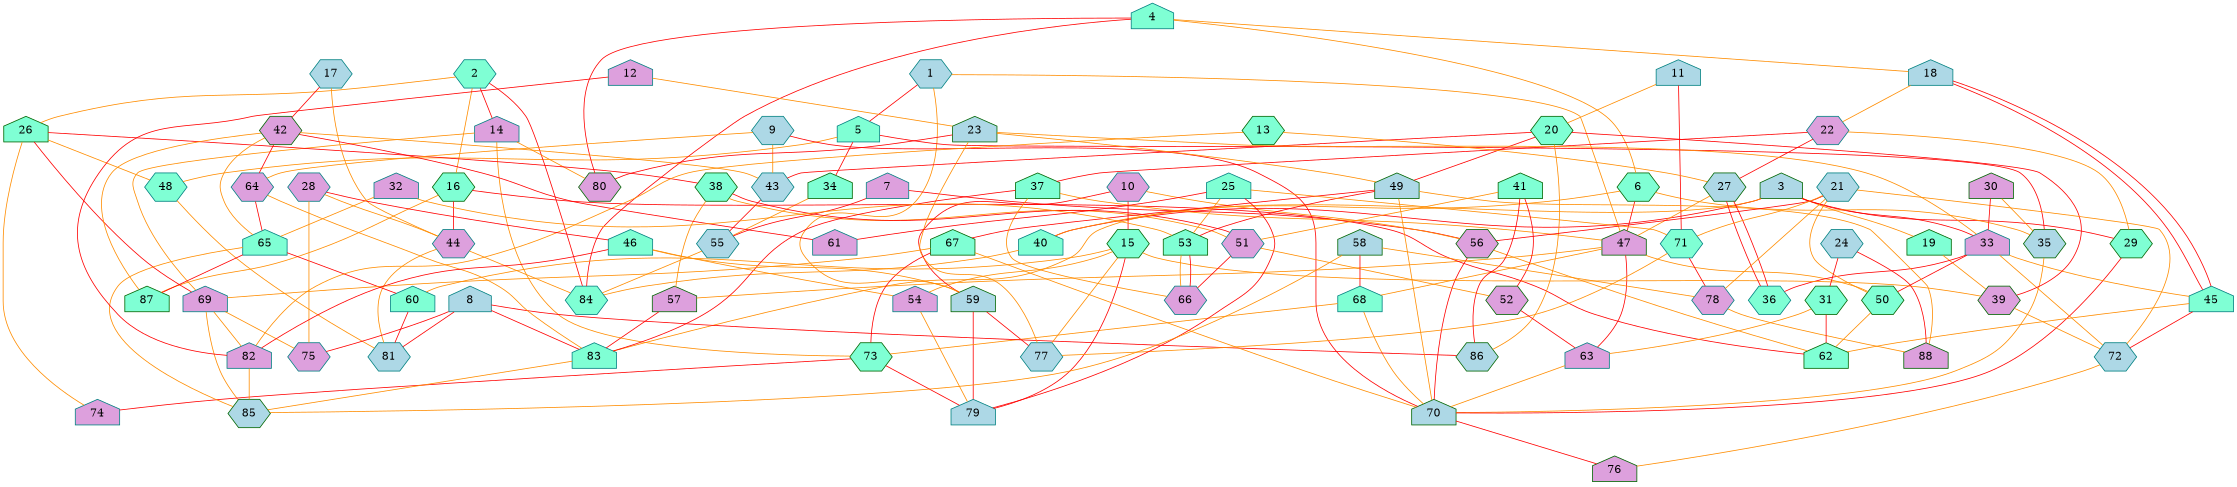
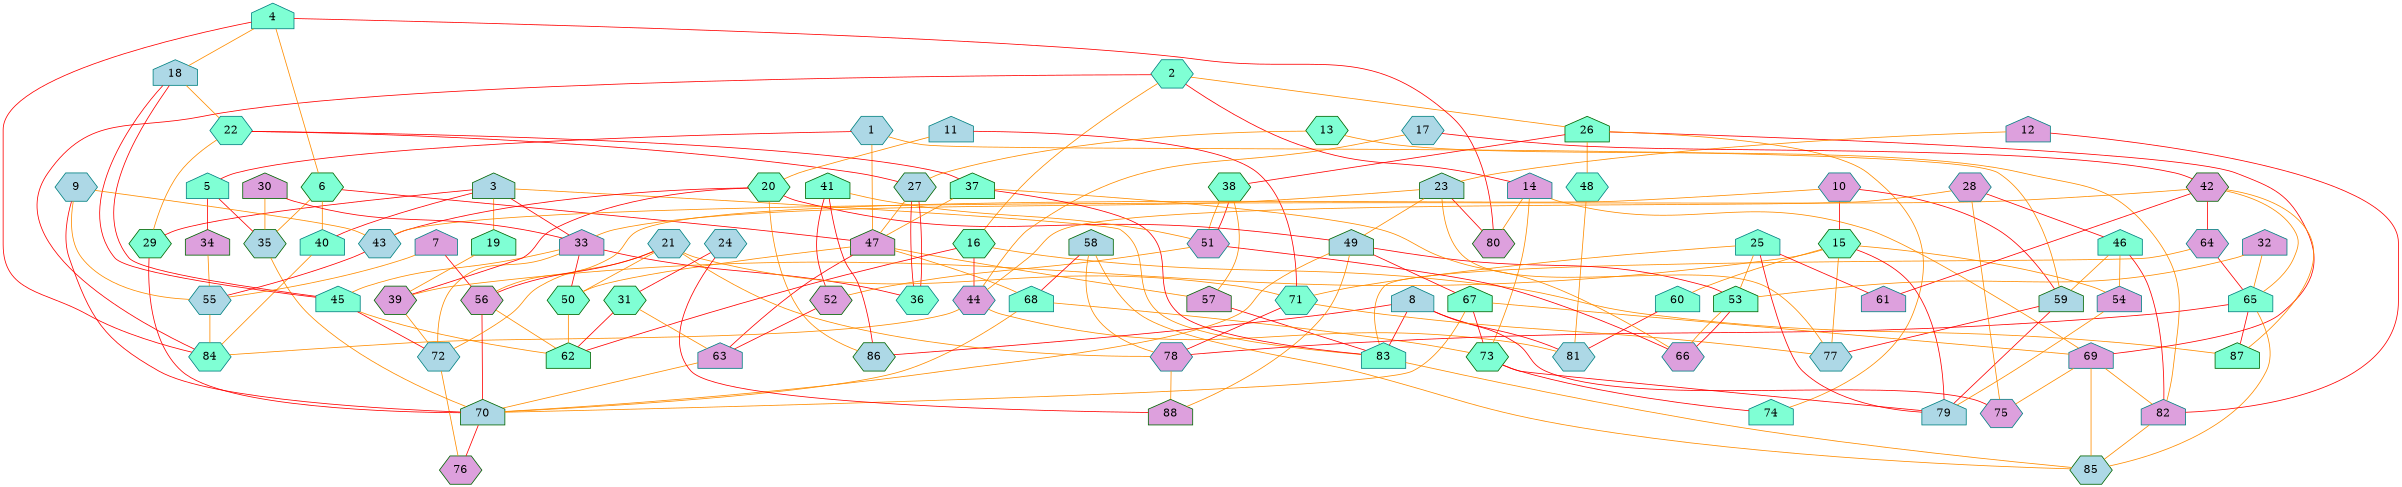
node "22": fillcolor plum -> aquamarine
edge "9" -- "64": now "9" -- "55"
edge "5" -- "48": removed
node "34": fillcolor aquamarine -> plum
edge "7" -- "55": color red -> darkorange
edge "65" -- "60": now "65" -- "78"
node "74": fillcolor plum -> aquamarine
node "76": shape house -> hexagon
